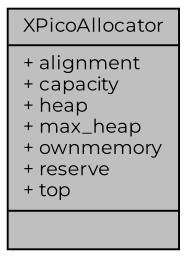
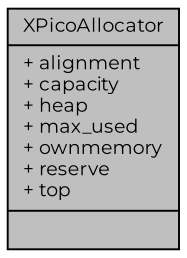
node "XPicoAllocator": text "+ max_heap" -> "+ max_used"
